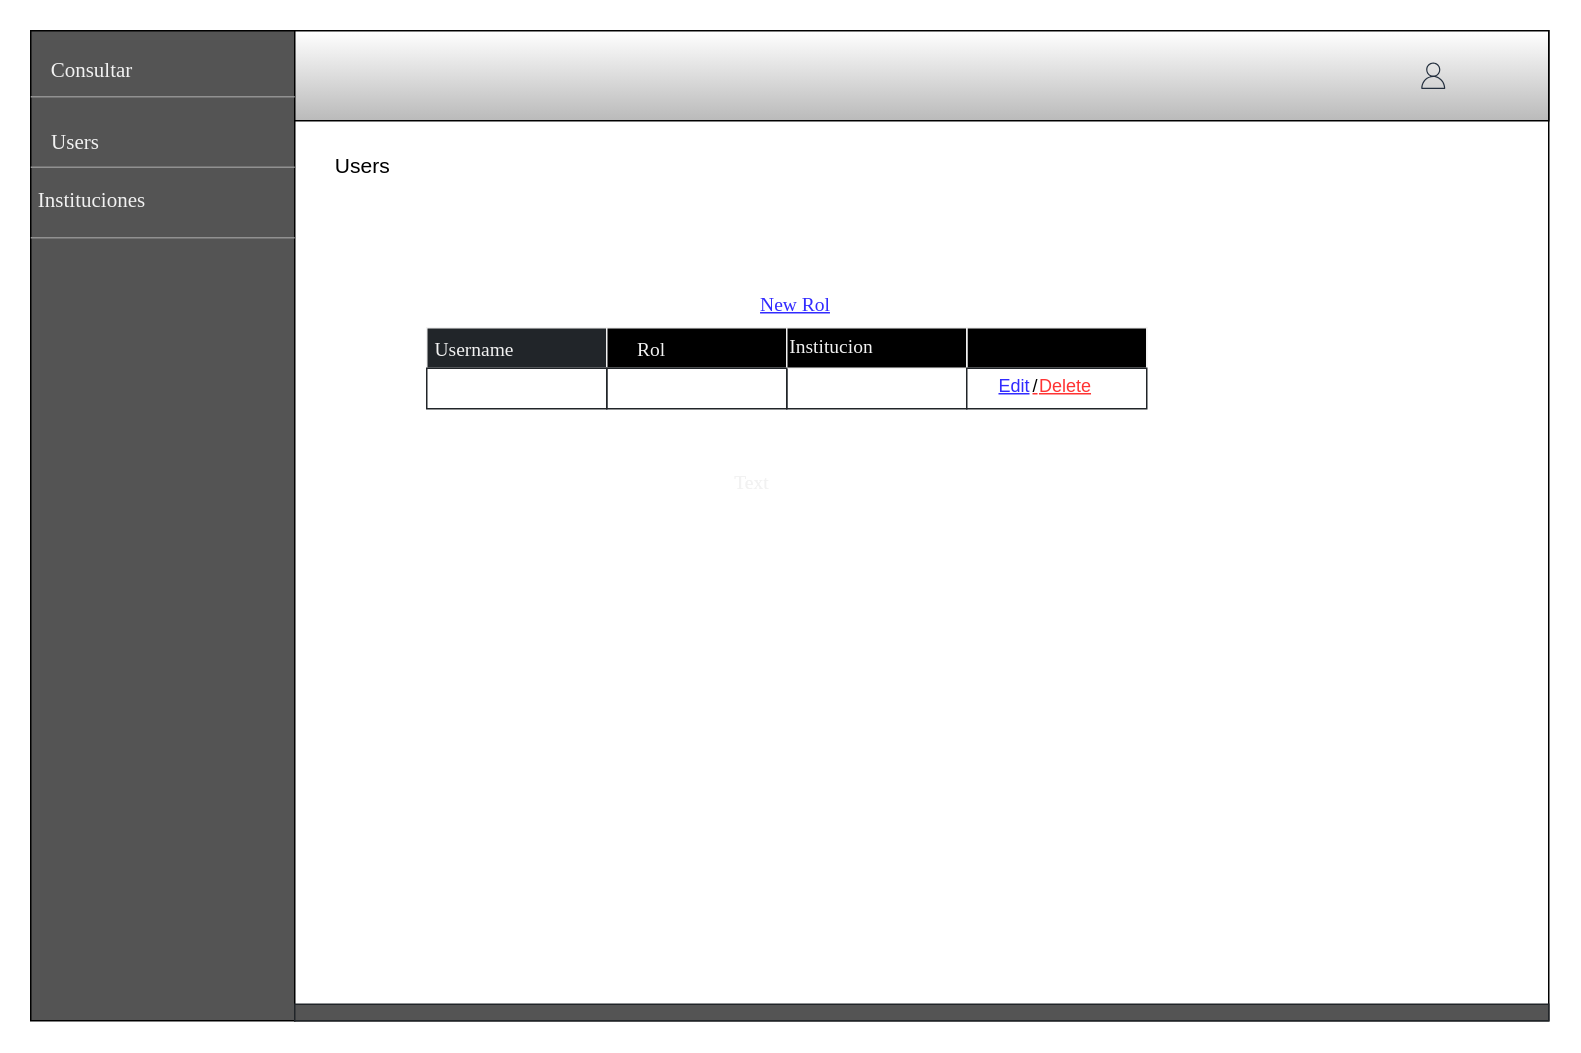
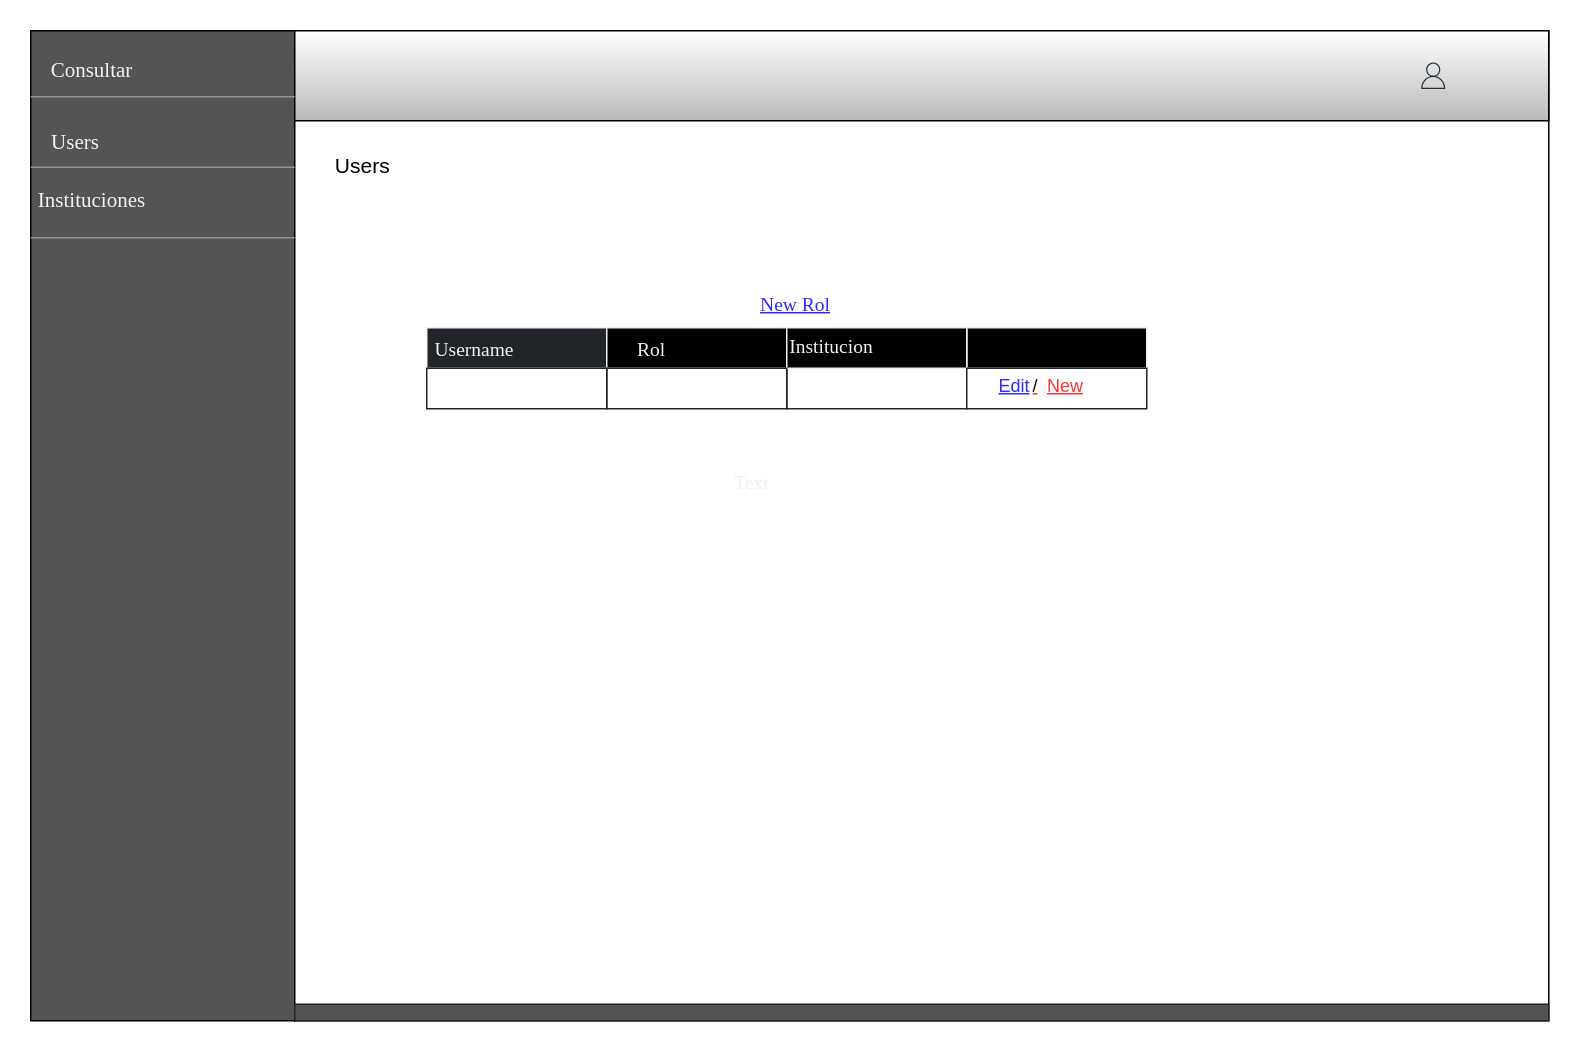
node "Delete": label "Delete" -> "New"
